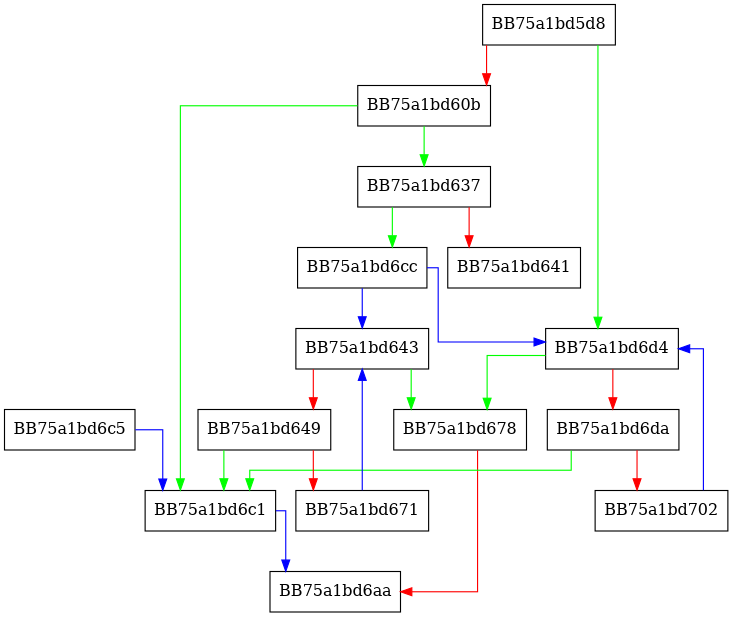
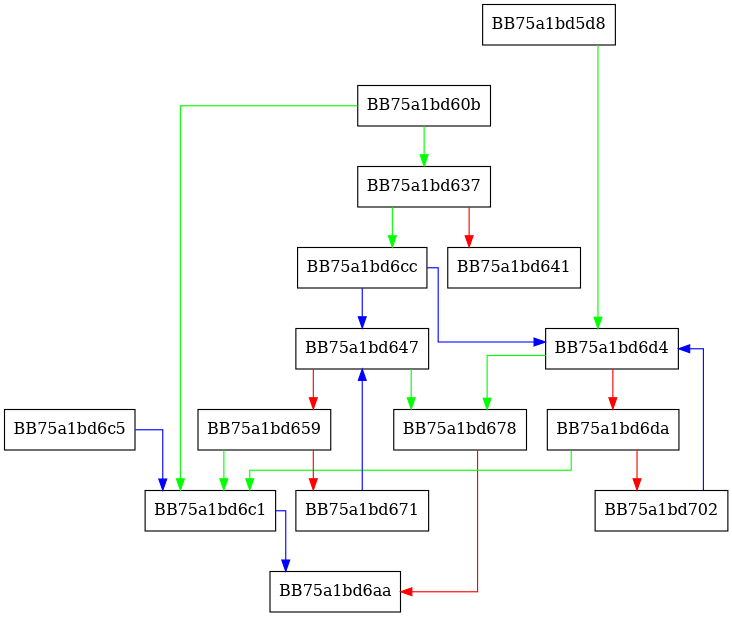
edge "BB75a1bd5d8" -> "BB75a1bd60b": removed
node "BB75a1bd643": label "BB75a1bd643" -> "BB75a1bd647"
node "BB75a1bd649": label "BB75a1bd649" -> "BB75a1bd659"
